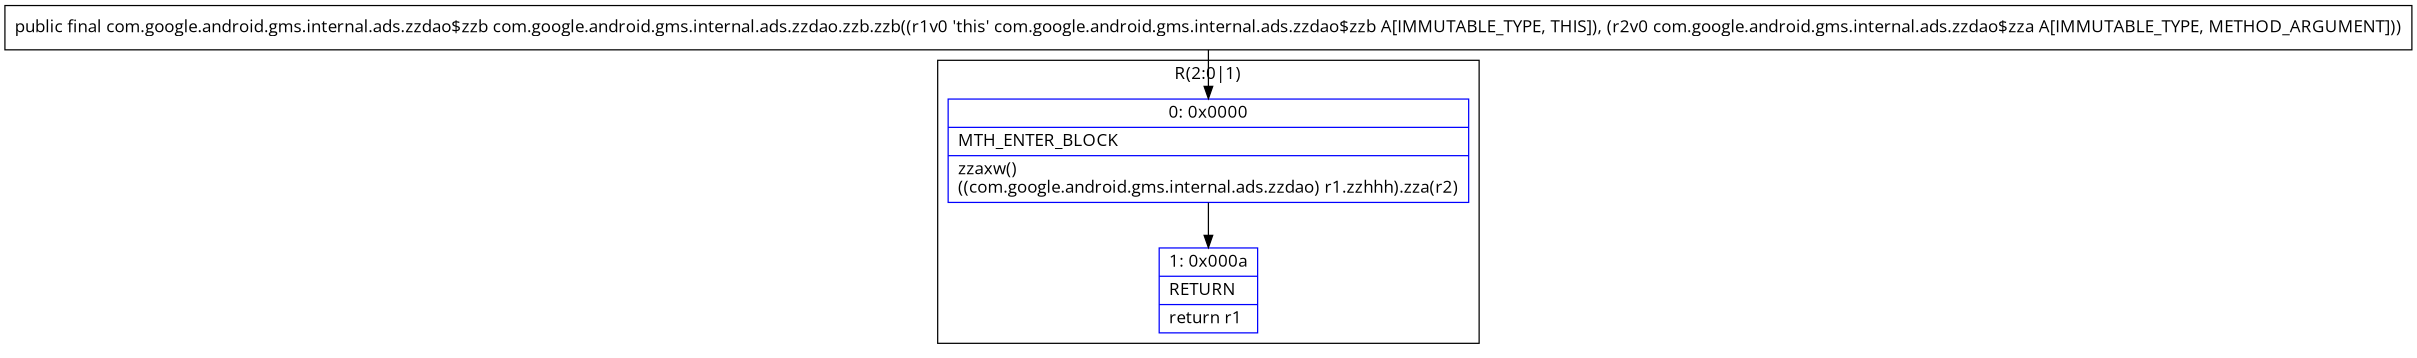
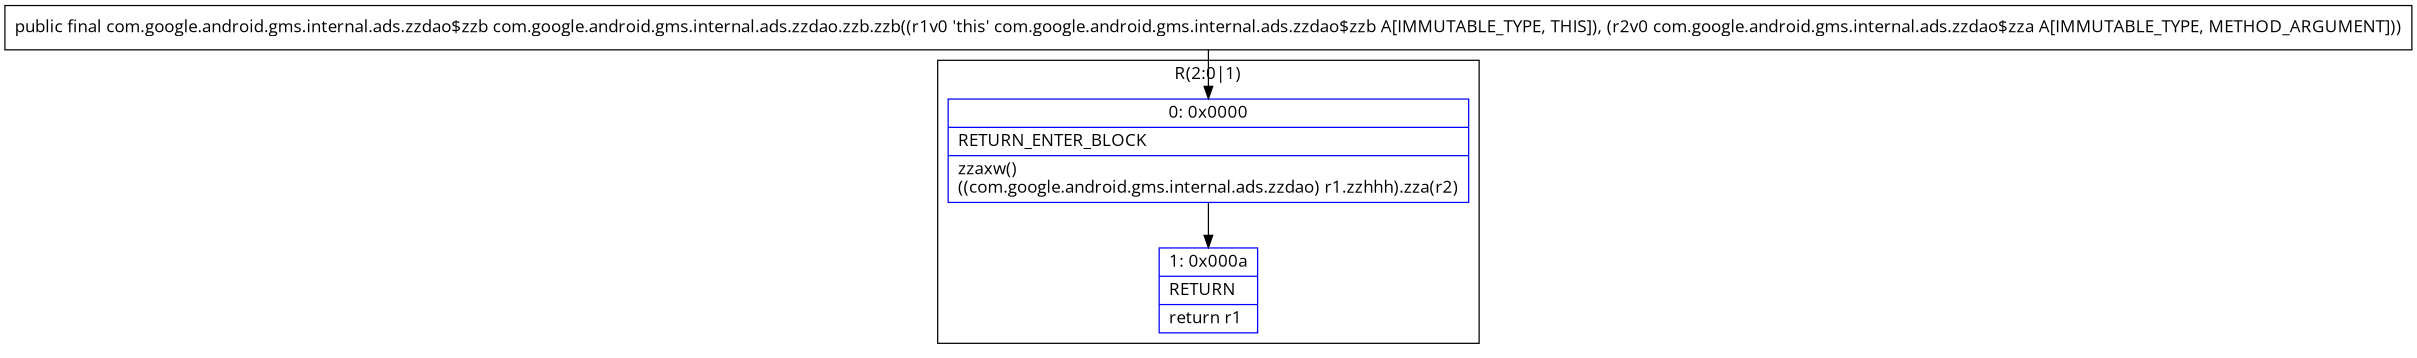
node "0: 0x0000": text "MTH_ENTER_BLOCK" -> "RETURN_ENTER_BLOCK"
